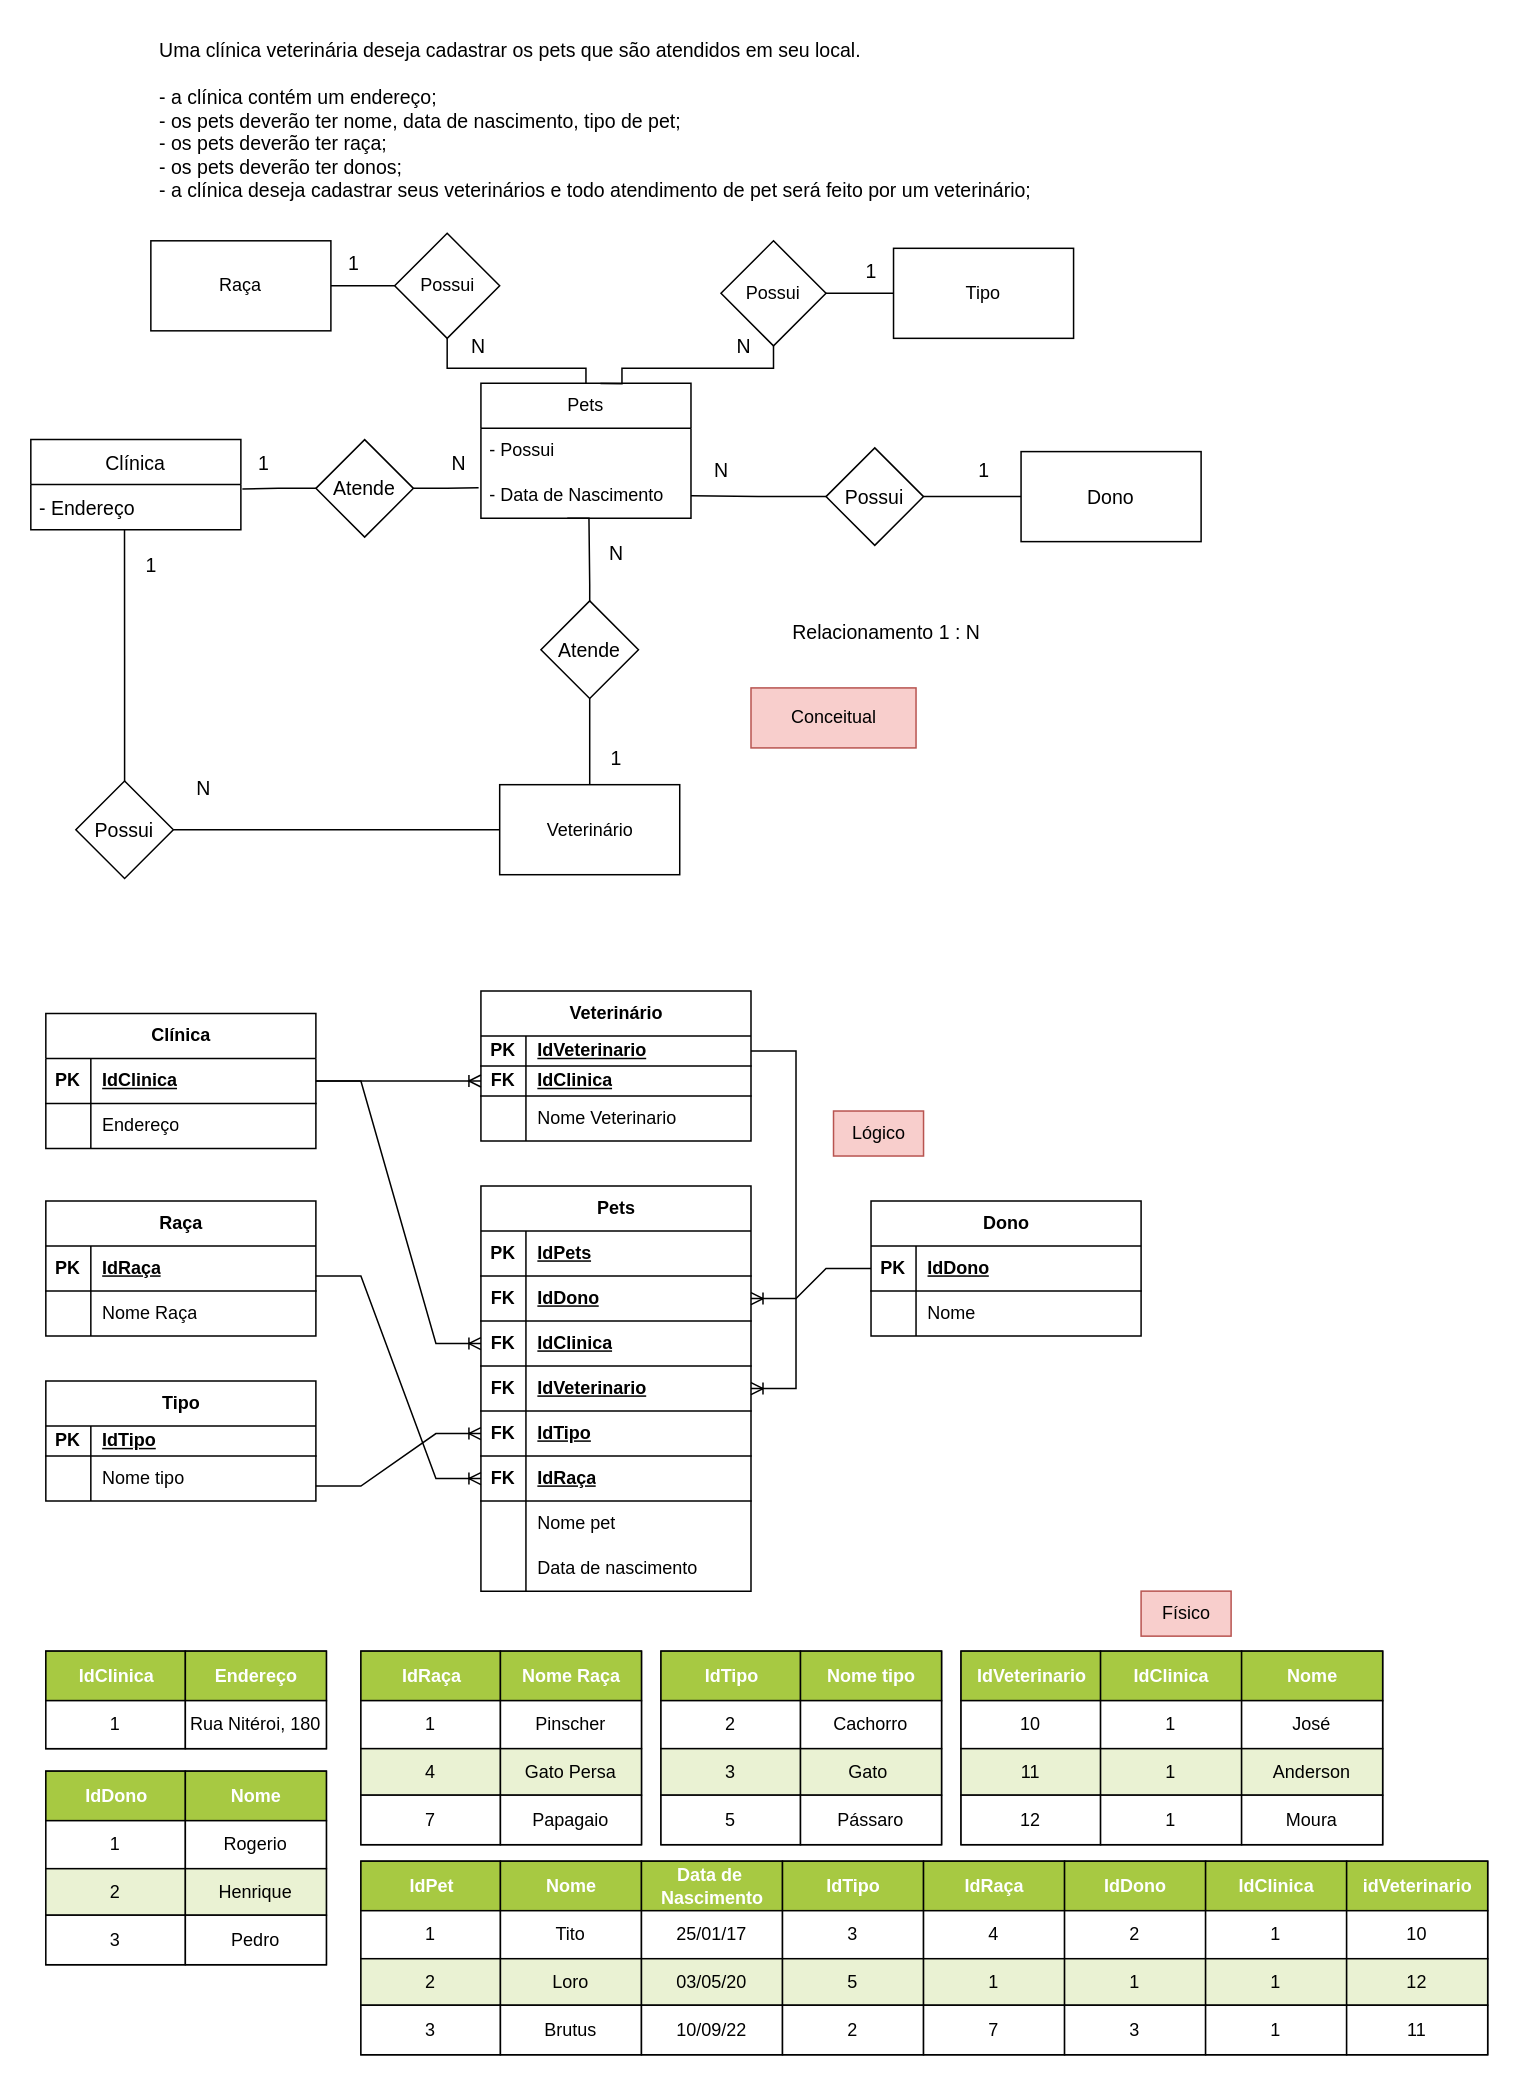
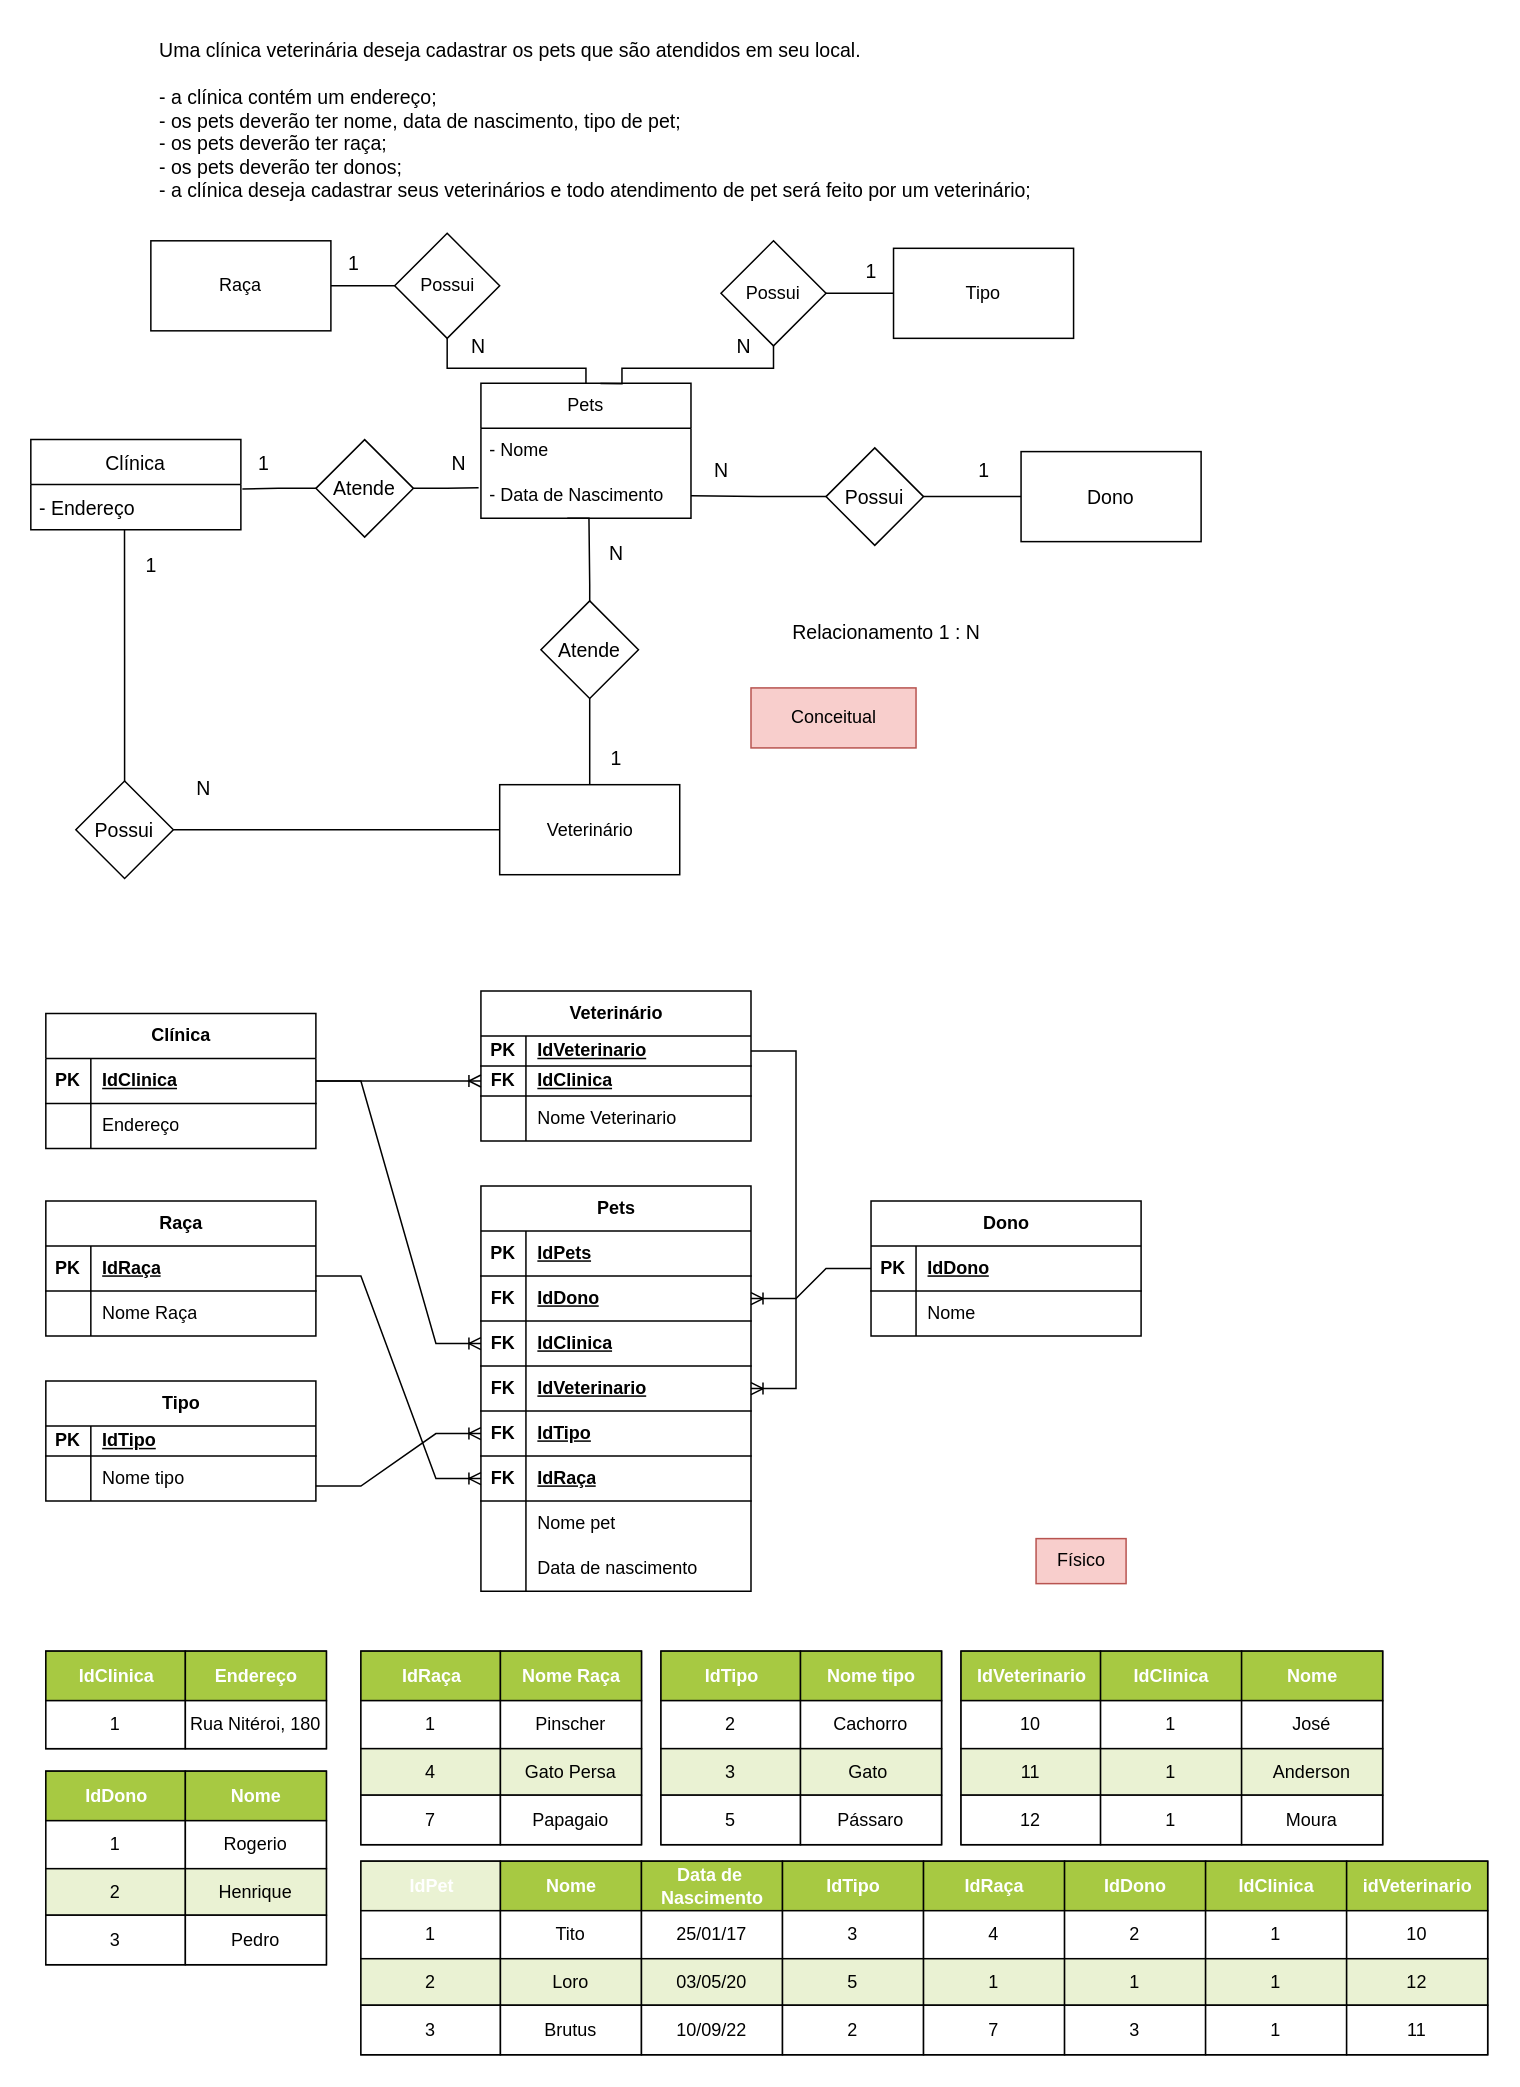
node "- Possui": label "- Possui" -> "- Nome"
node "Lógico": removed
node "Físico": moved (1186, 1613) -> (1081, 1561)
node "IdPet": fillcolor #a7c942 -> #eaf2d3
